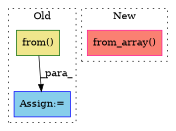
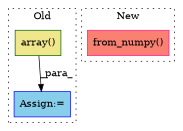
node "from()": label "from()" -> "array()"
node "from_array()": label "from_array()" -> "from_numpy()"
